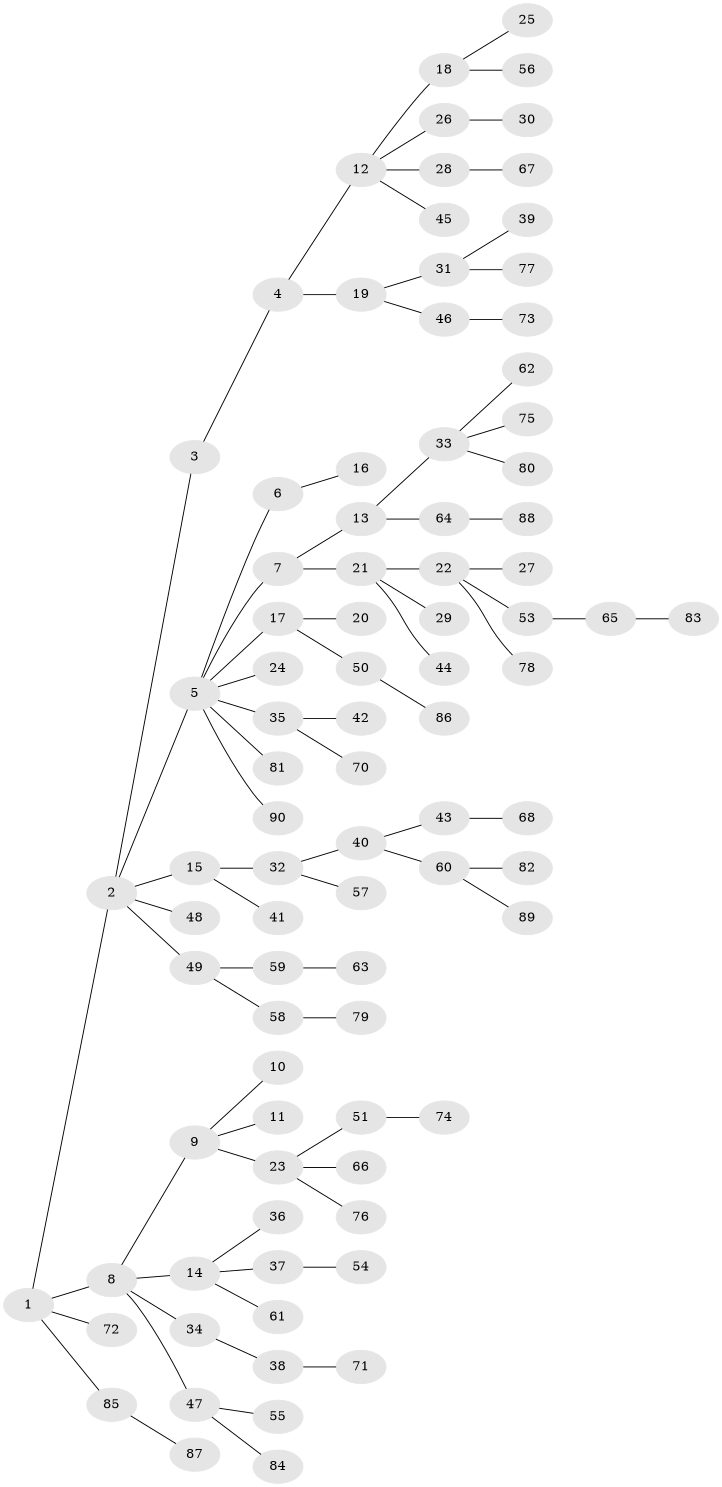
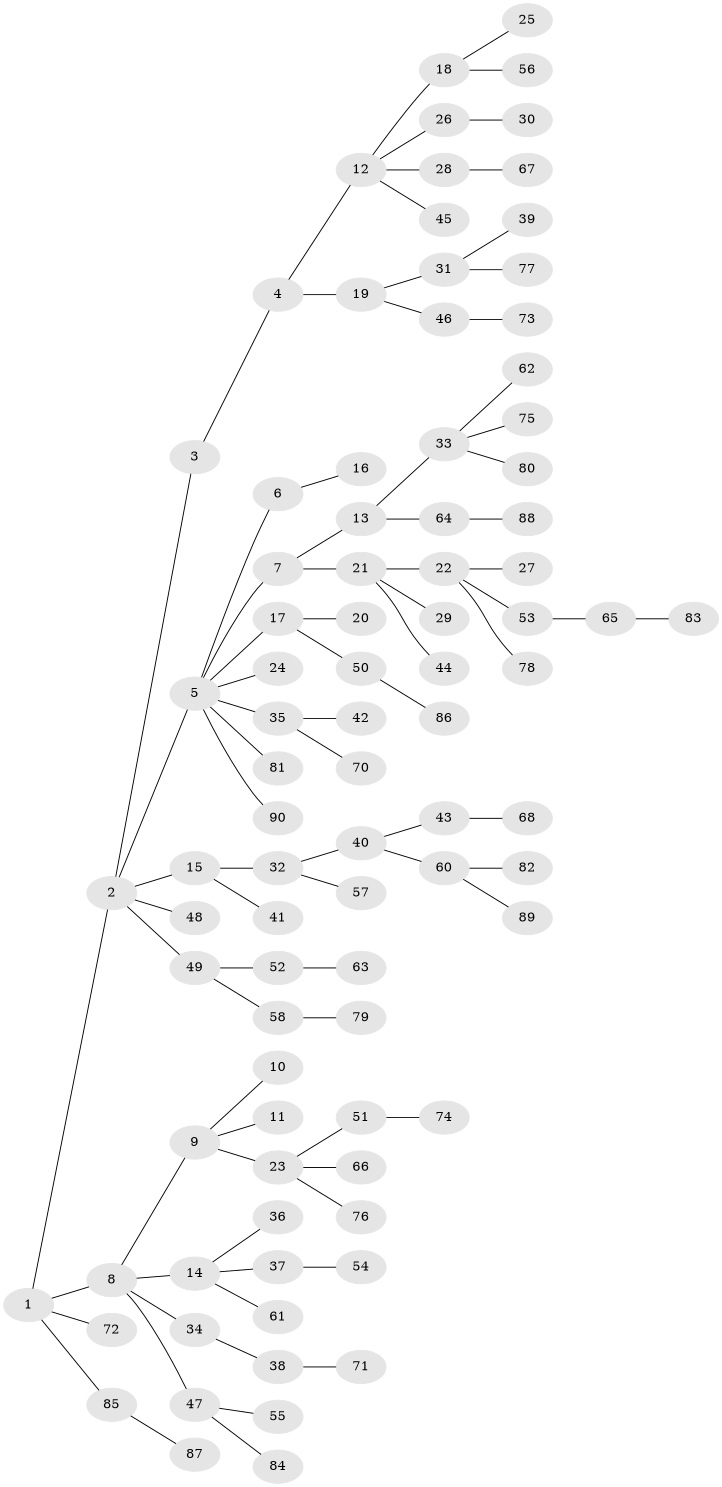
node "59": label "59" -> "52"
